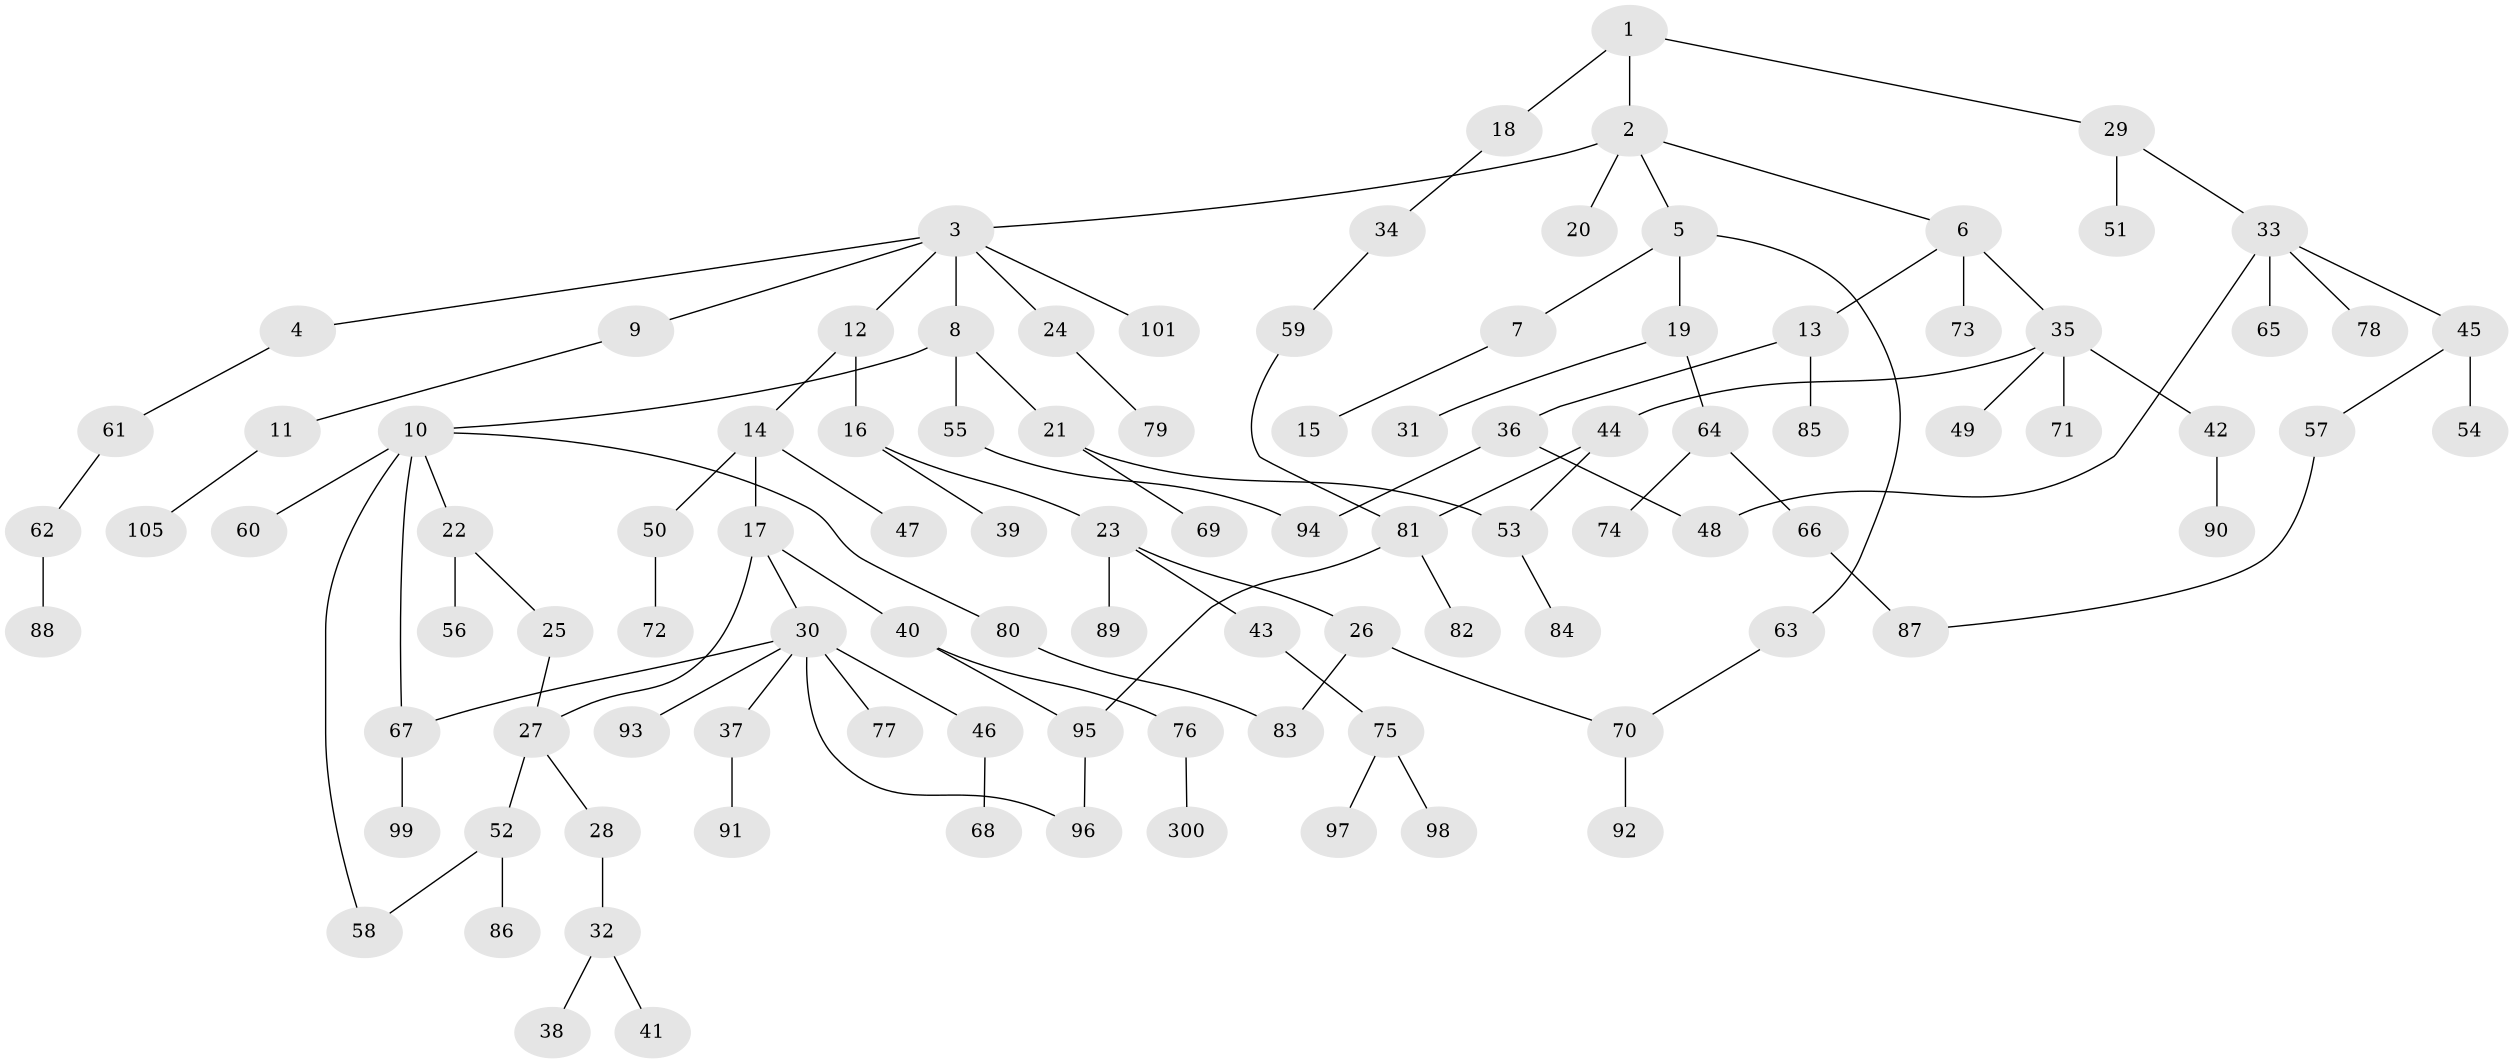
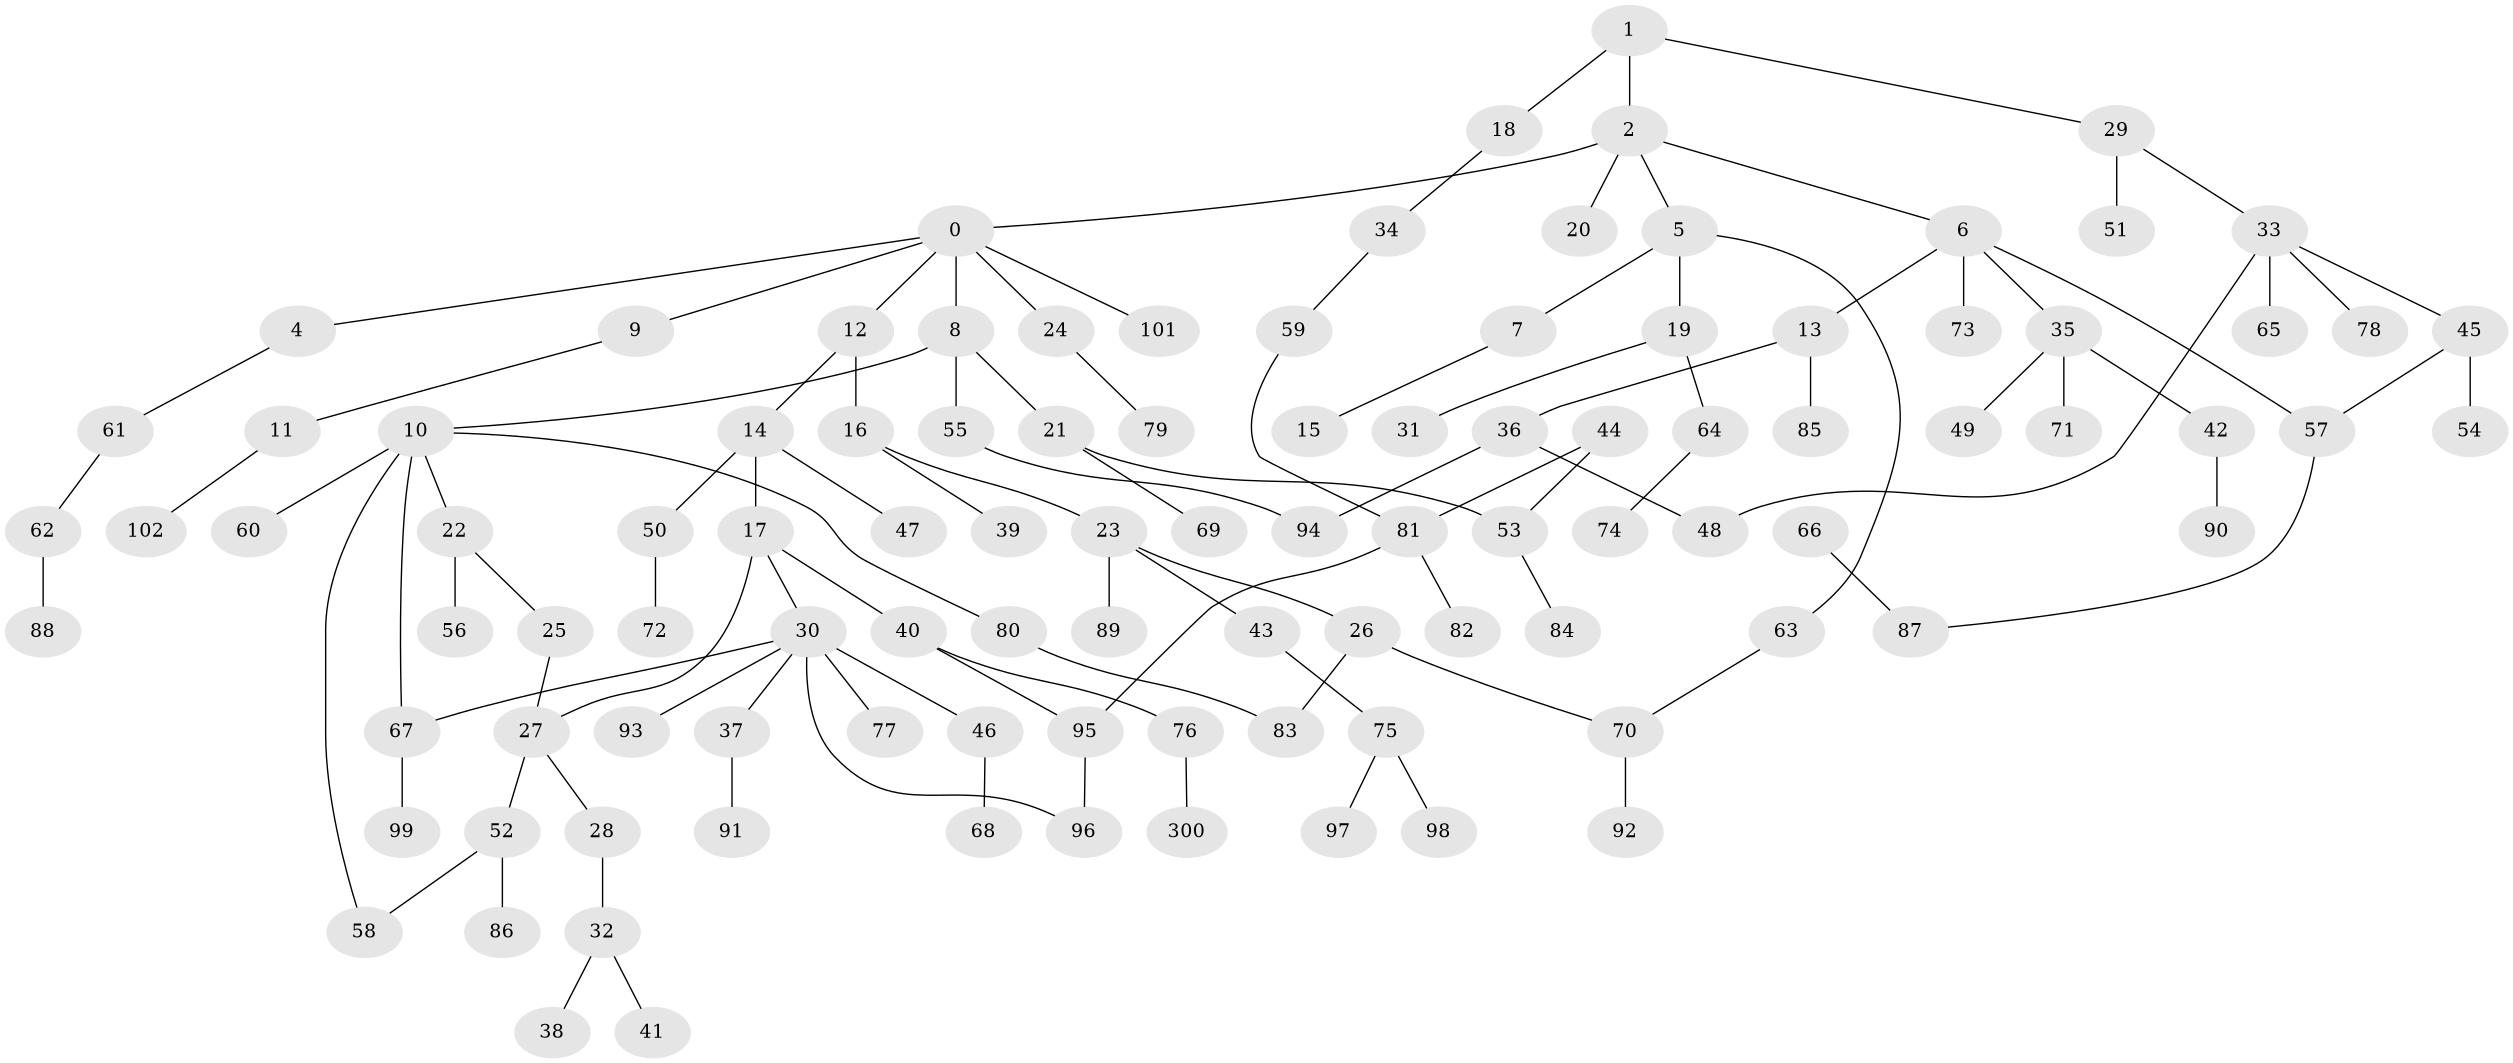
node "3": label "3" -> "0"
edge "6" -- "57": added
edge "35" -- "44": removed
edge "64" -- "66": removed
node "105": label "105" -> "102"
